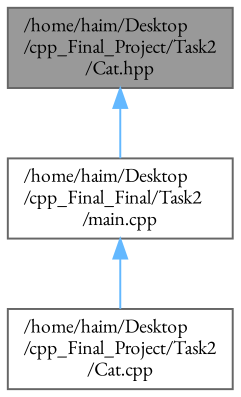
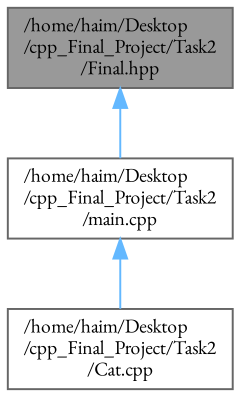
node "/home/haim/Desktop /cpp_Final_Project/Task2 /Cat.hpp": label "/home/haim/Desktop /cpp_Final_Project/Task2 /Cat.hpp" -> "/home/haim/Desktop /cpp_Final_Project/Task2 /Final.hpp"
node "/home/haim/Desktop /cpp_Final_Final/Task2 /main.cpp": label "/home/haim/Desktop /cpp_Final_Final/Task2 /main.cpp" -> "/home/haim/Desktop /cpp_Final_Project/Task2 /main.cpp"
